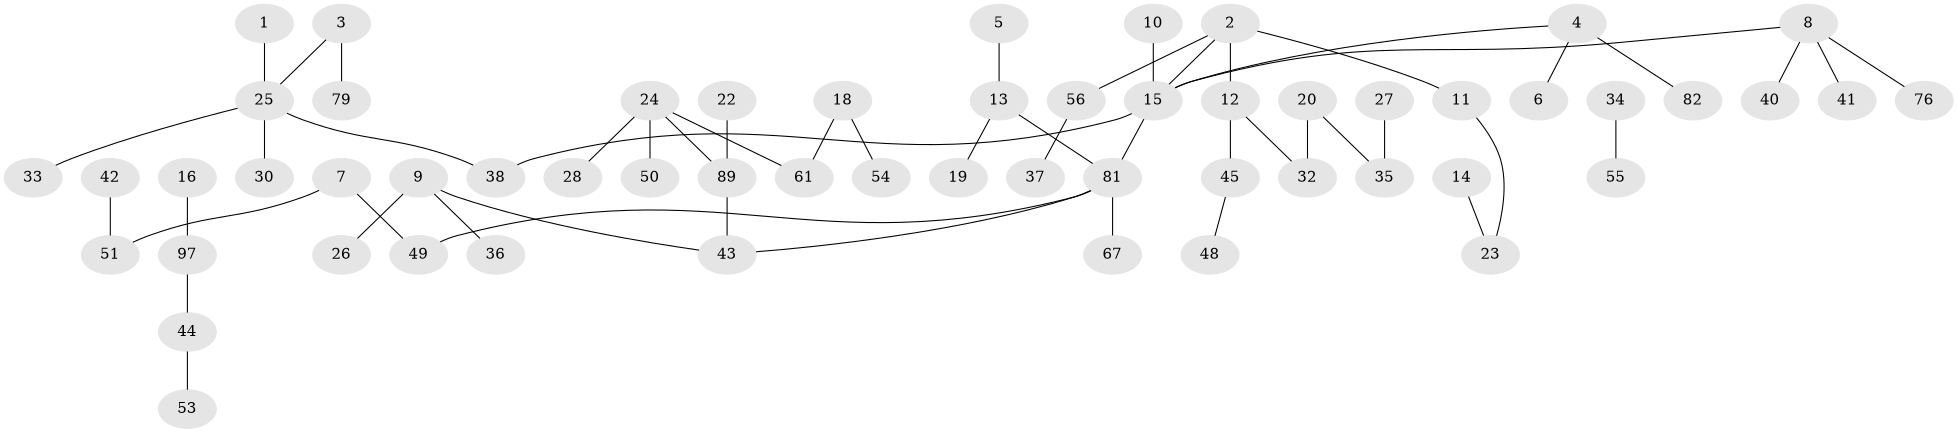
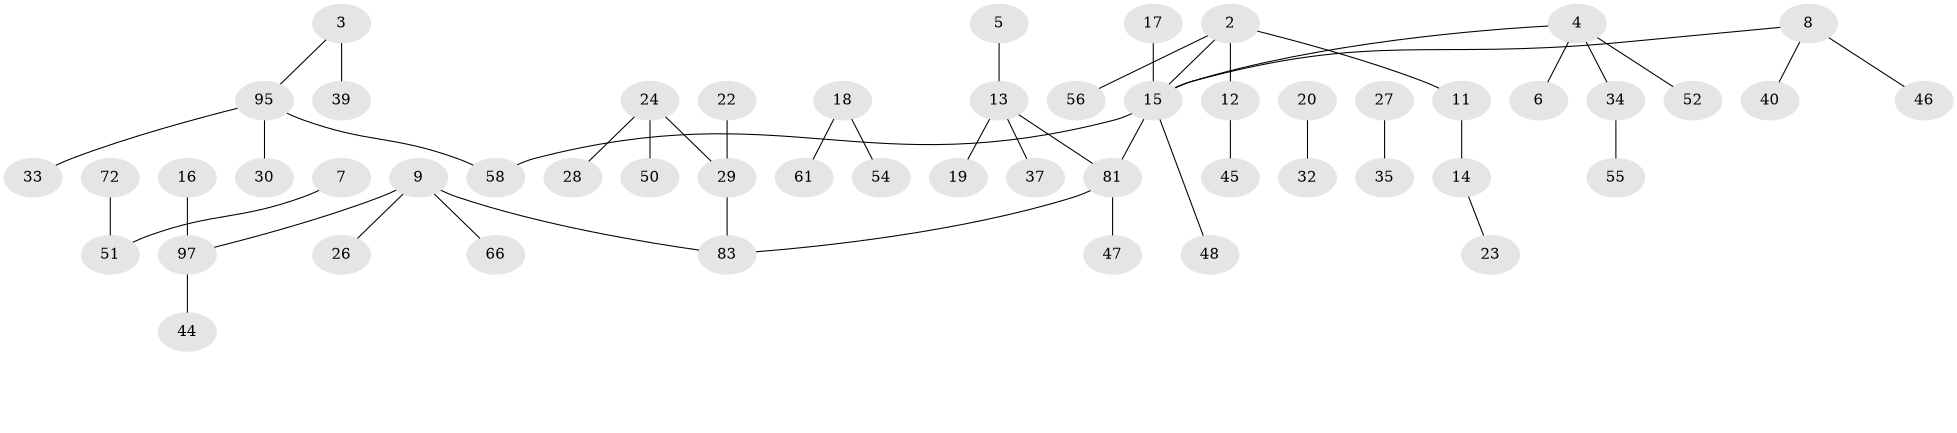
node "1": removed
node "10": label "10" -> "17"
edge "4" -- "34": added
node "25": label "25" -> "95"
node "79": label "79" -> "39"
node "82": label "82" -> "52"
node "41": removed
node "76": label "76" -> "46"
edge "12" -- "32": removed
edge "20" -- "35": removed
edge "24" -- "61": removed
edge "56" -- "37": now "13" -- "37"
edge "11" -- "23": now "11" -- "14"
node "42": label "42" -> "72"
node "38": label "38" -> "58"
node "89": label "89" -> "29"
edge "45" -- "48": now "15" -- "48"
edge "9" -- "97": added
node "49": removed
node "36": label "36" -> "66"
node "43": label "43" -> "83"
node "67": label "67" -> "47"
node "53": removed
